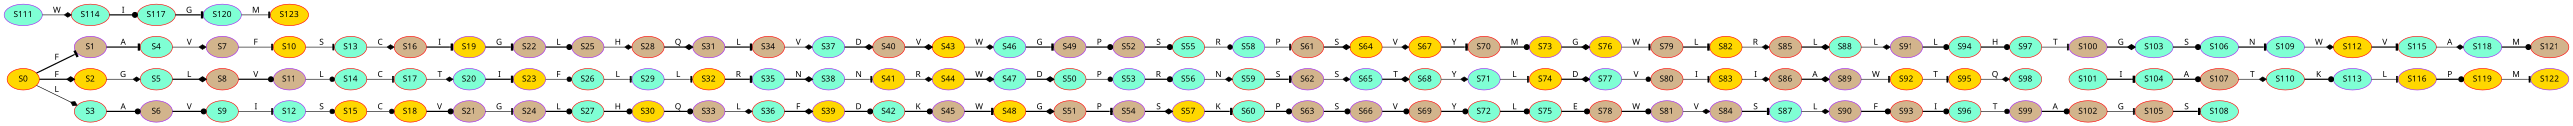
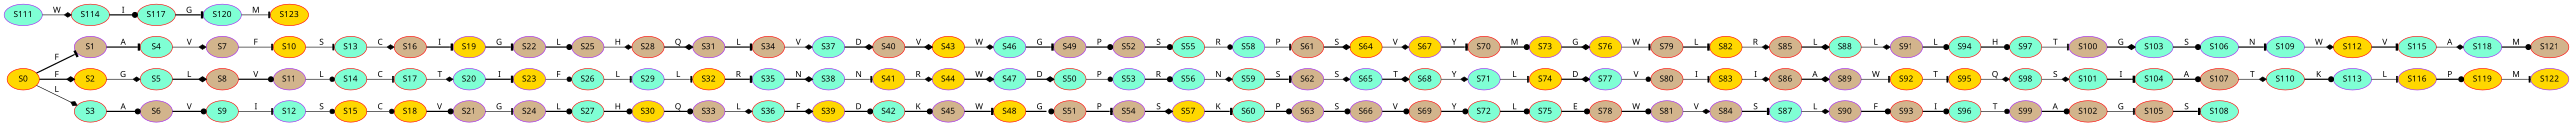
node "S67": color red -> purple
edge "S98" -> "S101": added, label "S"
edge "S48" -> "S51": arrowhead diamond -> dot
